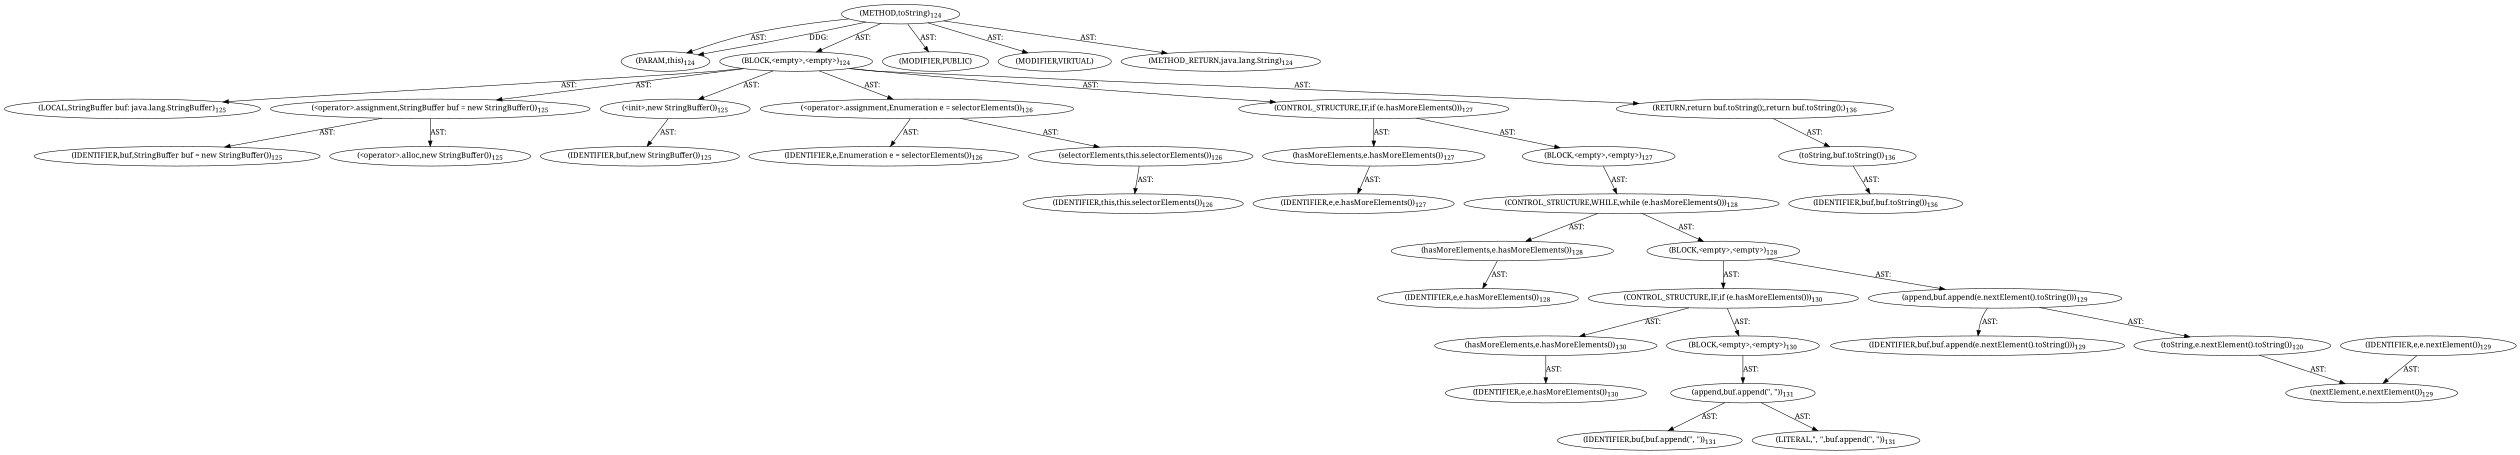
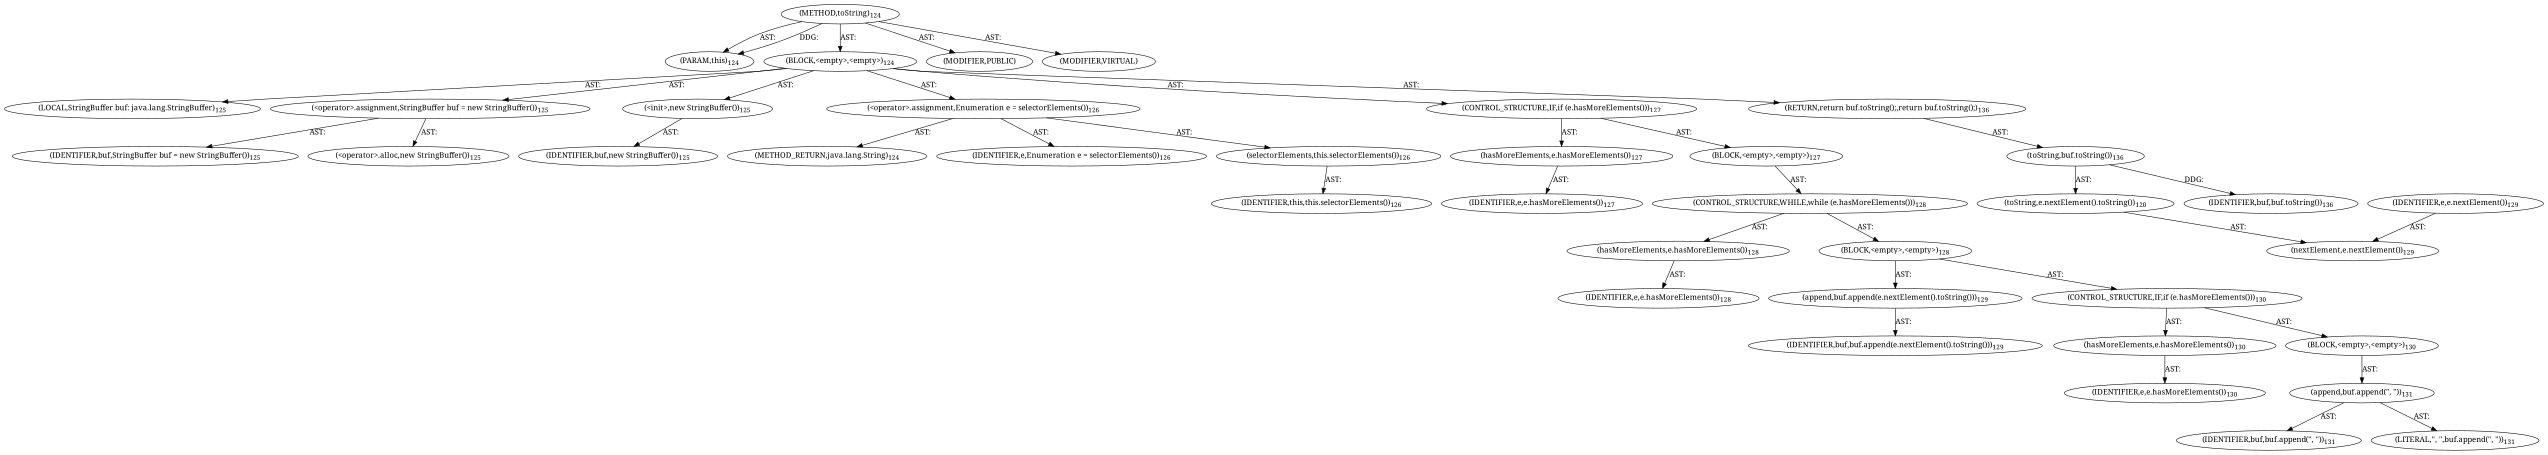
edge "(METHOD,toString)" -> "(METHOD_RETURN,java.lang.String)": now "(<operator>.assignment,Enumeration e = selectorElements())" -> "(METHOD_RETURN,java.lang.String)"
edge "(toString,buf.toString())" -> "(IDENTIFIER,buf,buf.toString())": label "AST: " -> "DDG: "
edge "(append,buf.append(e.nextElement().toString()))" -> "(toString,e.nextElement().toString())": now "(toString,buf.toString())" -> "(toString,e.nextElement().toString())"
